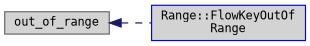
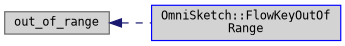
node "Range::FlowKeyOutOf Range": label "Range::FlowKeyOutOf Range" -> "OmniSketch::FlowKeyOutOf Range"
